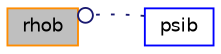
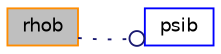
edge "psib" -> "rhob": reversed
